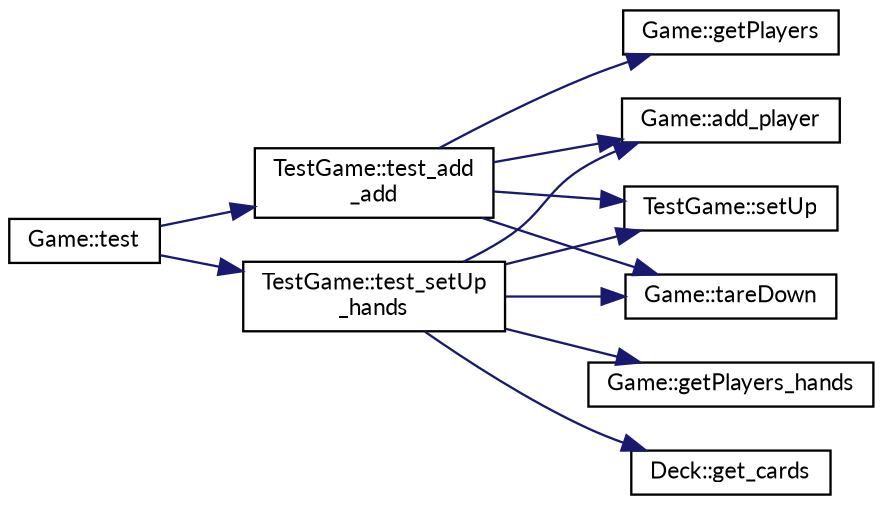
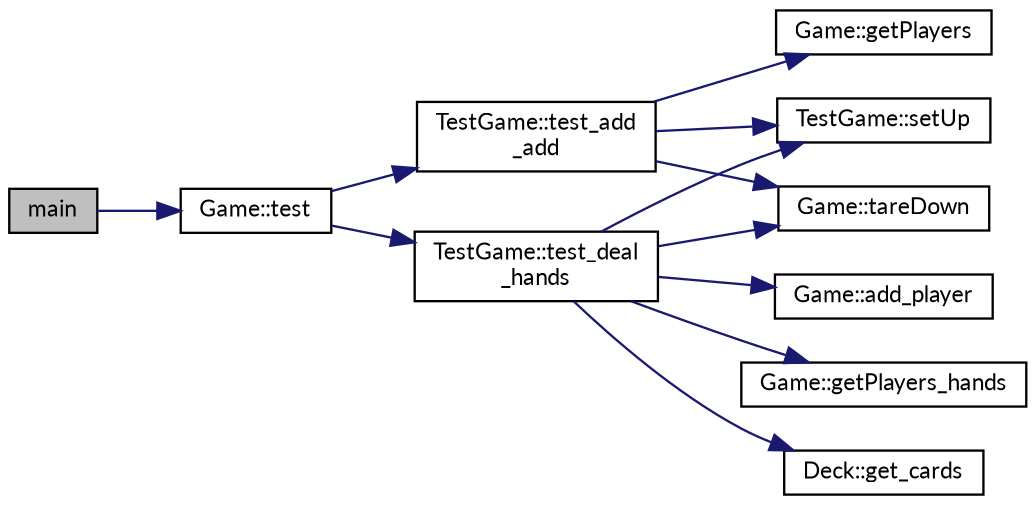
edge "TestGame::test_add _add" -> "Game::add_player": removed
node "main": added
node "TestGame::test_setUp _hands": label "TestGame::test_setUp _hands" -> "TestGame::test_deal _hands"
